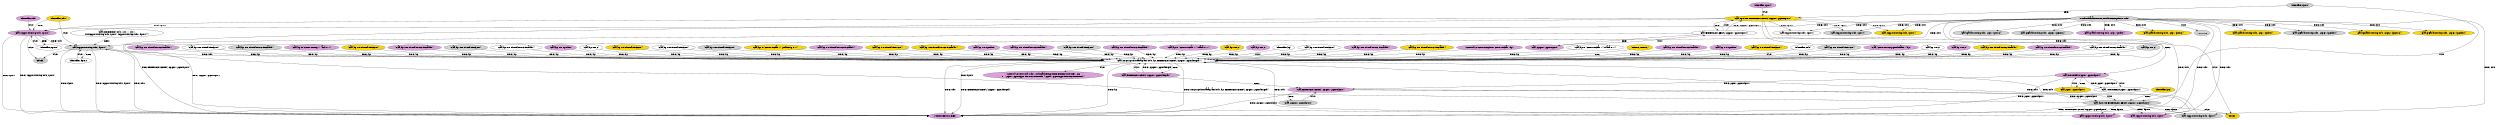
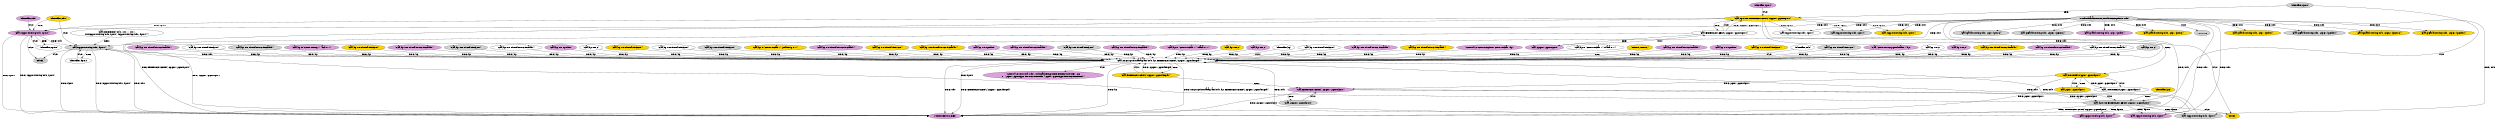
node "(Call,EXTRACT_16BITS(&pgm->pgm_length))": fillcolor plum -> gold
node "(Call,ND_TTEST(pgm->pgm_dport))": fillcolor plum -> gold
